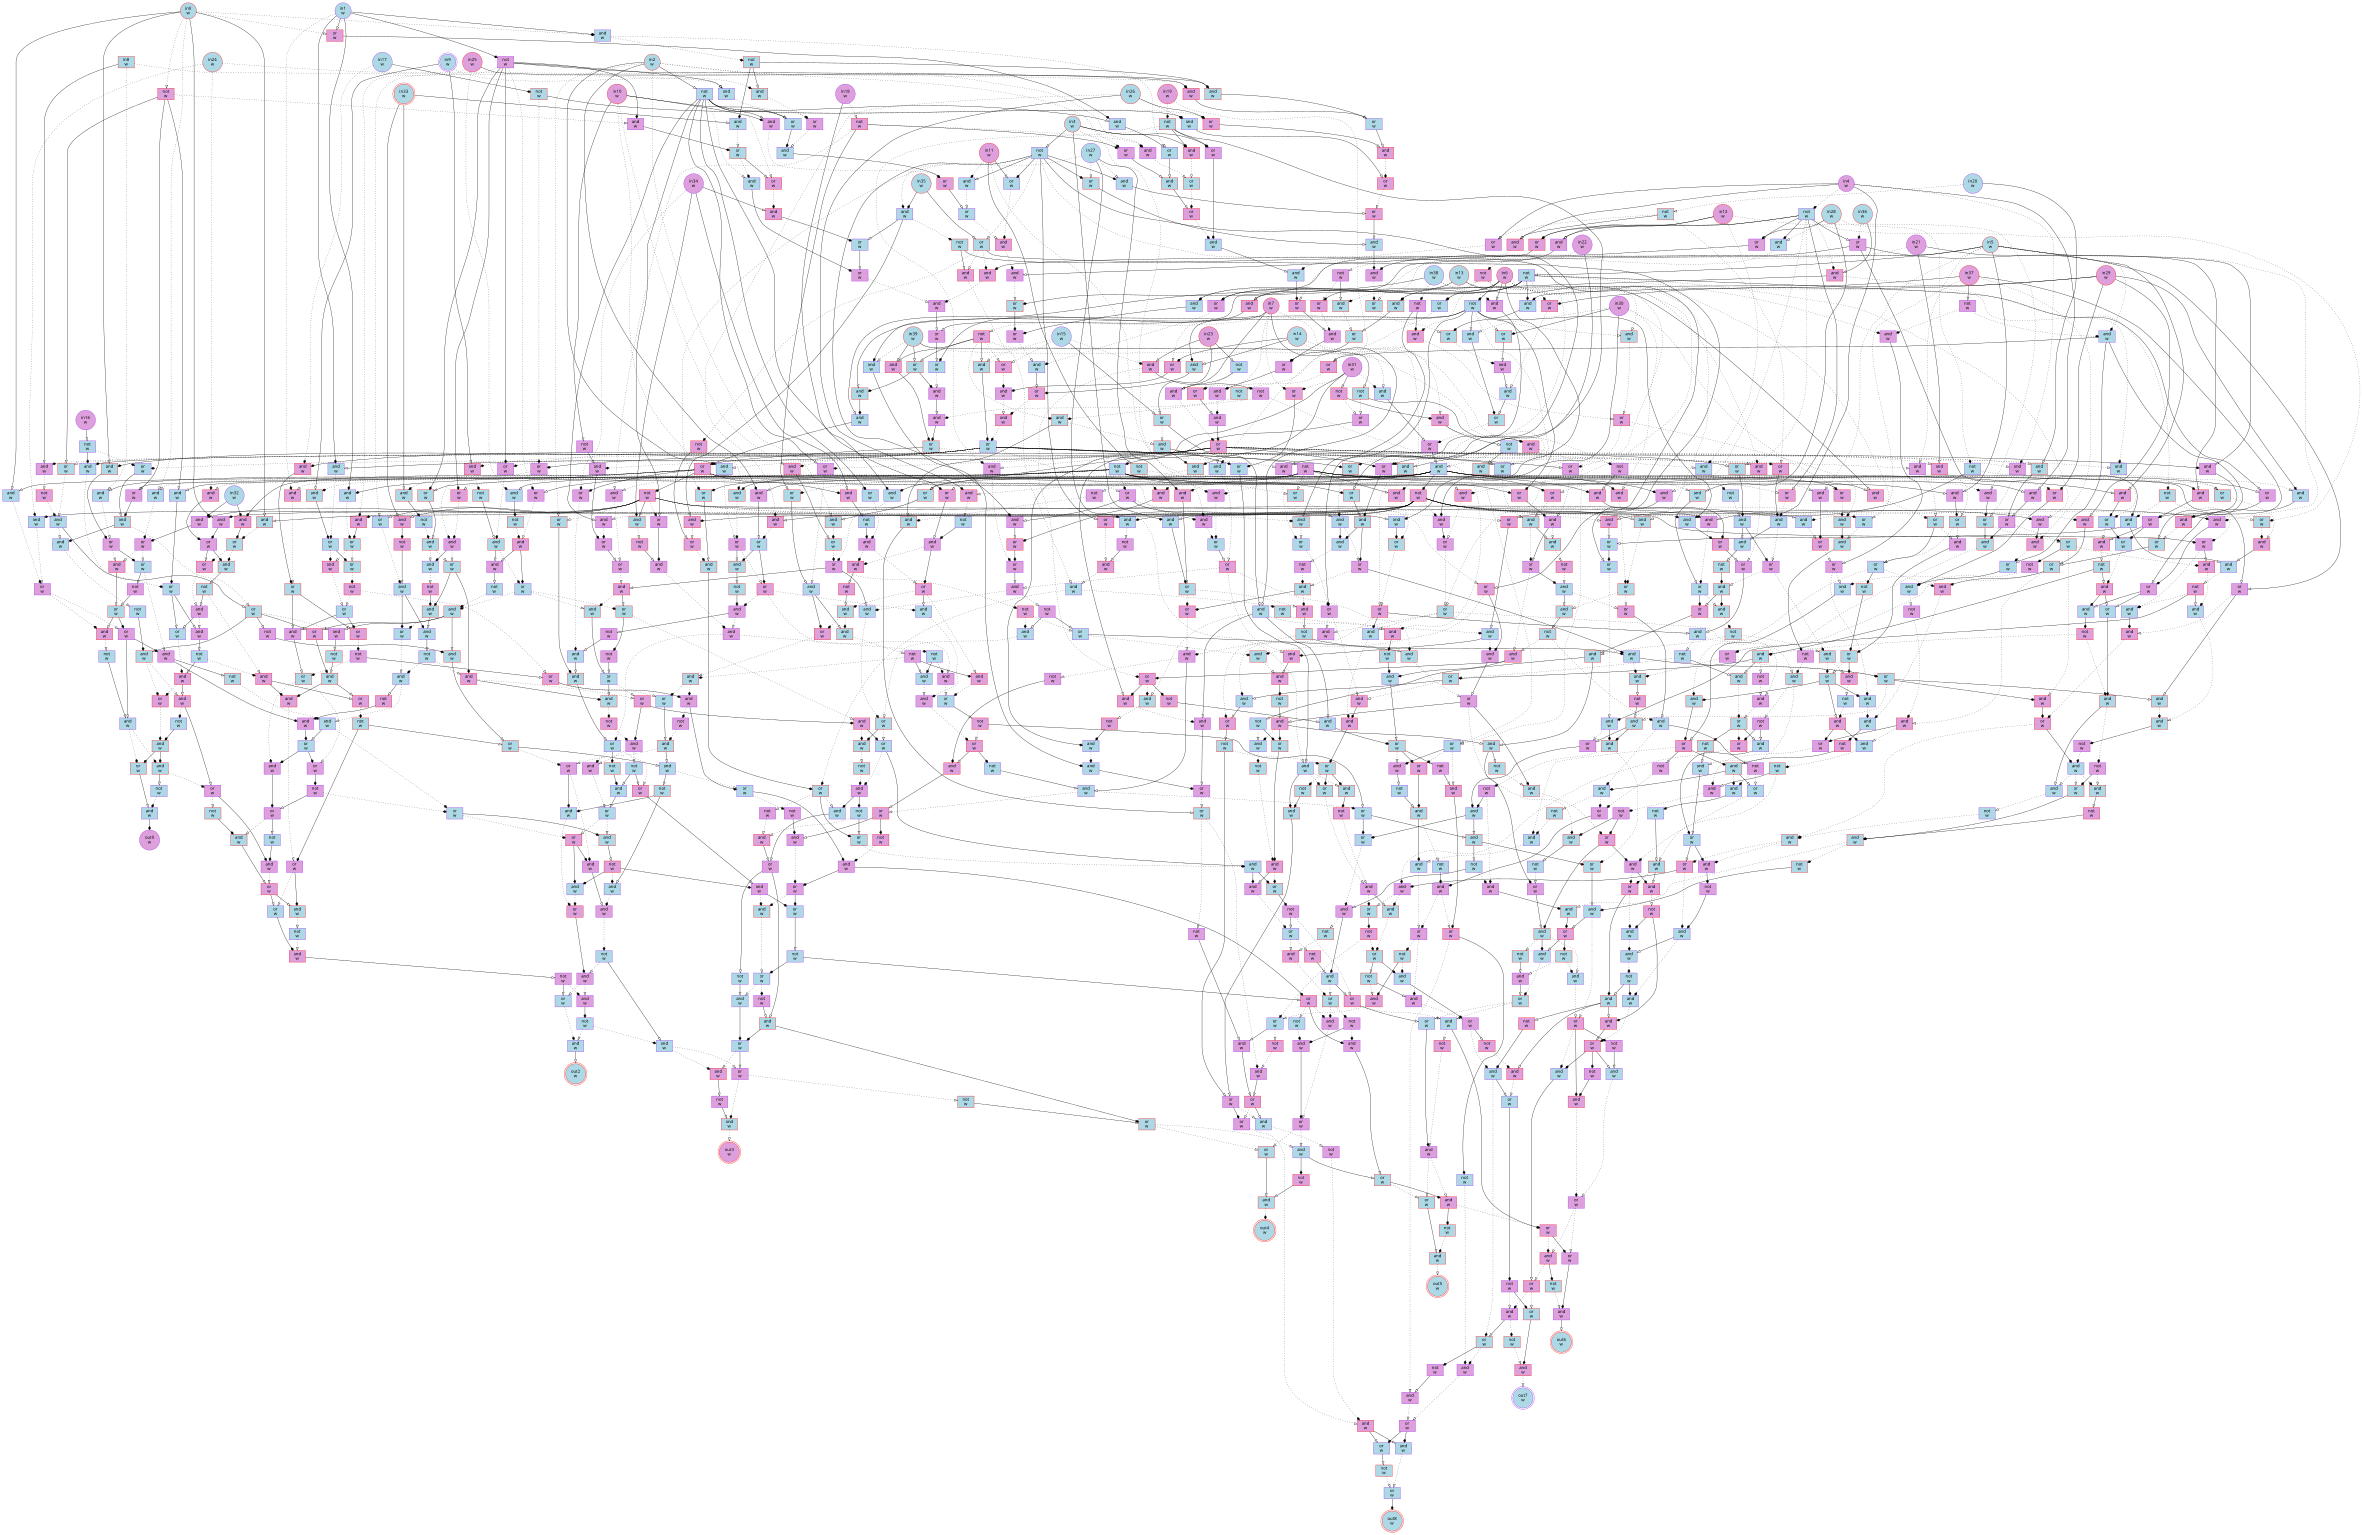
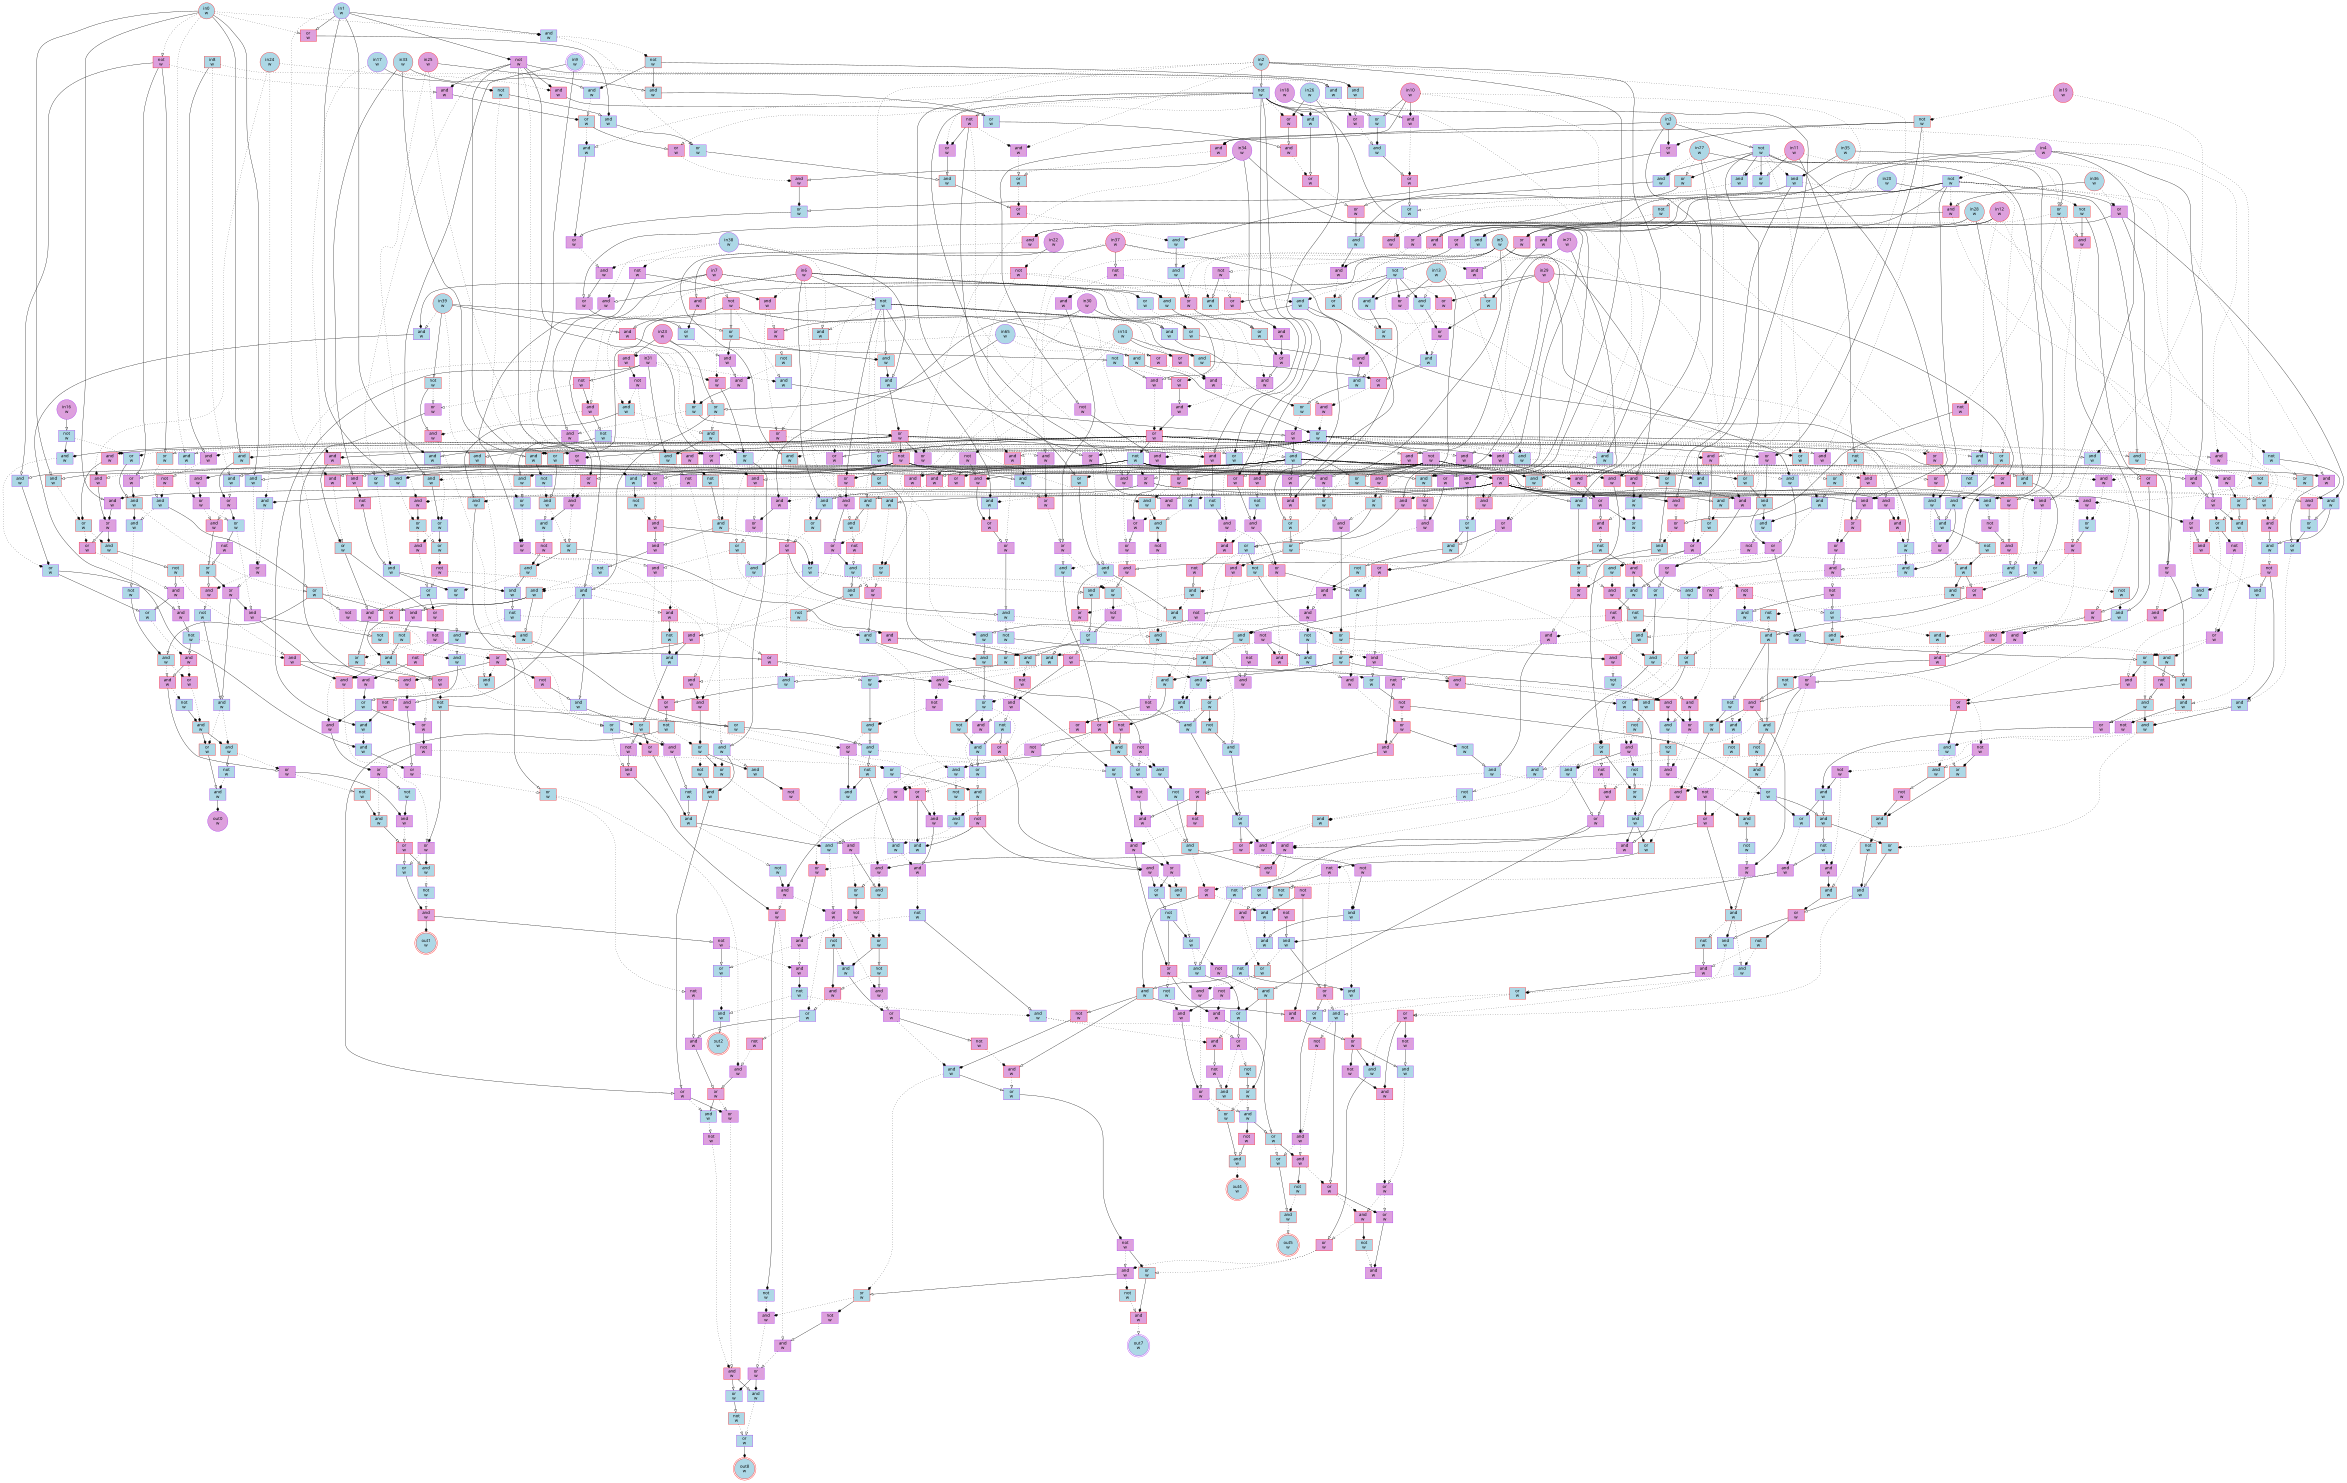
node "in33 w": shape doublecircle -> circle
node "in26 w": color red -> purple
node "in27 w": color purple -> red
node "in15 w": label "in15 w" -> "in65 w"
node "in31 w": shape circle -> box
node "in32 w": removed
node "out1 w": added
node "out3 w": removed
node "out6 w": removed
